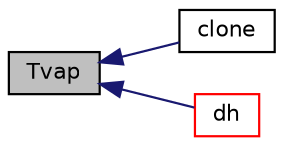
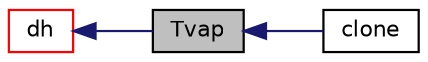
edge "dh" -> "Tvap": reversed
